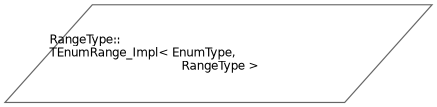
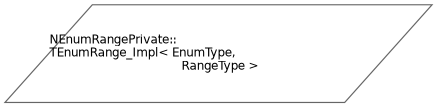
node "RangeType:: TEnumRange_Impl< EnumType, RangeType >": label "RangeType:: TEnumRange_Impl< EnumType, RangeType >" -> "NEnumRangePrivate:: TEnumRange_Impl< EnumType, RangeType >"
